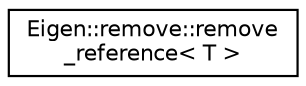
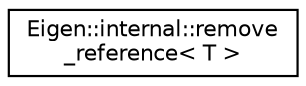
node "Eigen::remove::remove _reference< T >": label "Eigen::remove::remove _reference< T >" -> "Eigen::internal::remove _reference< T >"
